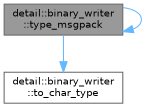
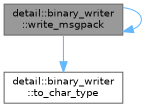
node "detail::binary_writer ::type_msgpack": label "detail::binary_writer ::type_msgpack" -> "detail::binary_writer ::write_msgpack"
